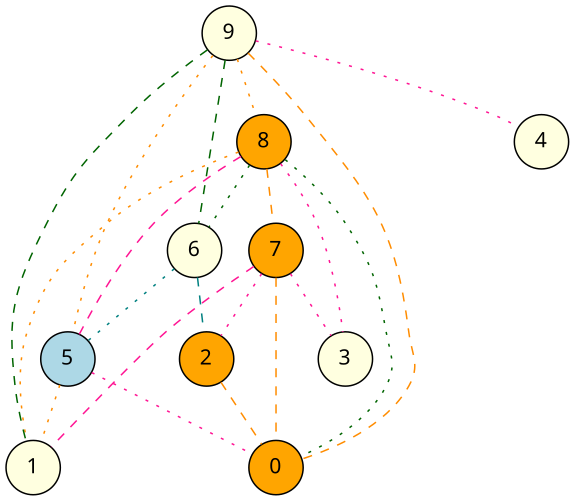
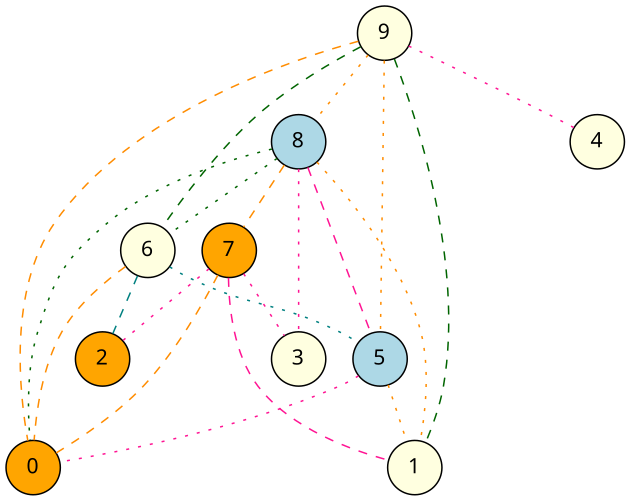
node "8": fillcolor orange -> lightblue
edge "2" -- "0": now "6" -- "0"
